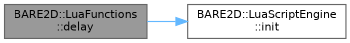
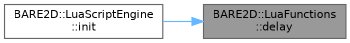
edge "BARE2D::LuaFunctions ::delay" -> "BARE2D::LuaScriptEngine ::init": reversed
